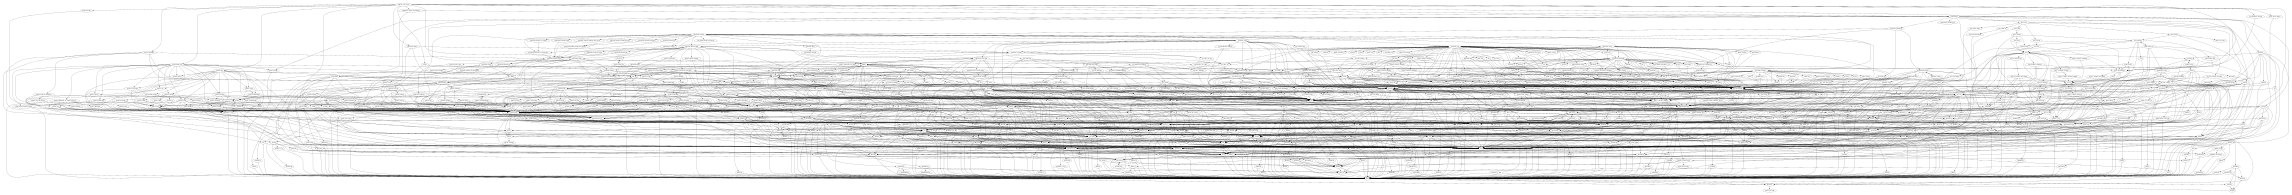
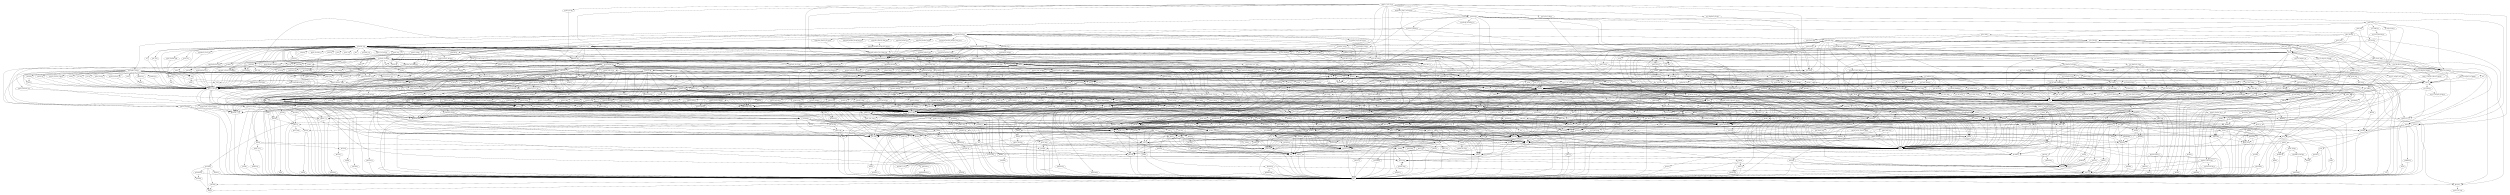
node "postgresql_contrib": removed
